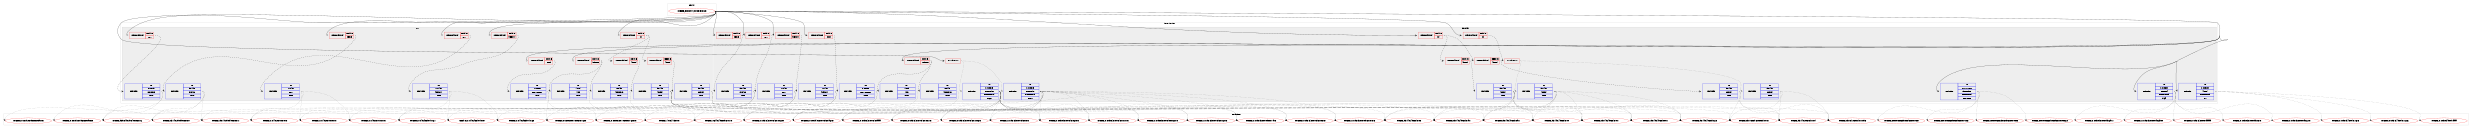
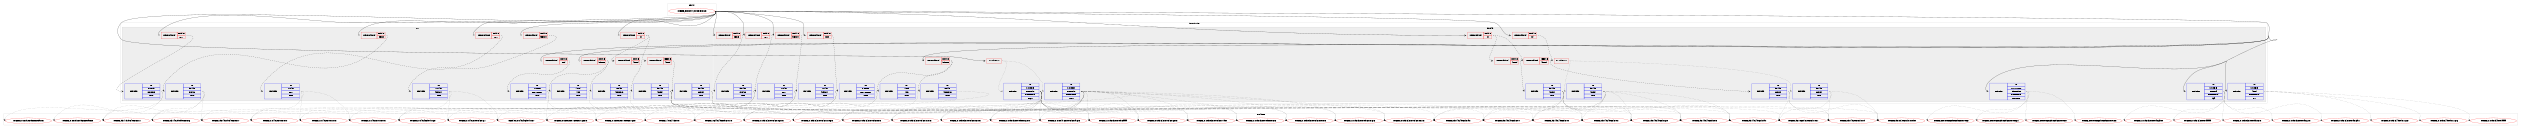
node "portage://debug-libs/dmalloc-5.5.2-r6": label "portage://debug-libs/dmalloc-5.5.2-r6" -> "portage://dev-libs/dmalloc-5.5.2-r6"
node "portage://sys-libs/freeipmi-1.6.4": label "portage://sys-libs/freeipmi-1.6.4" -> "portage://sys-libs/automake-1.6.4"
node "portage://sys-devel/automake-1.15.1-r2": added
